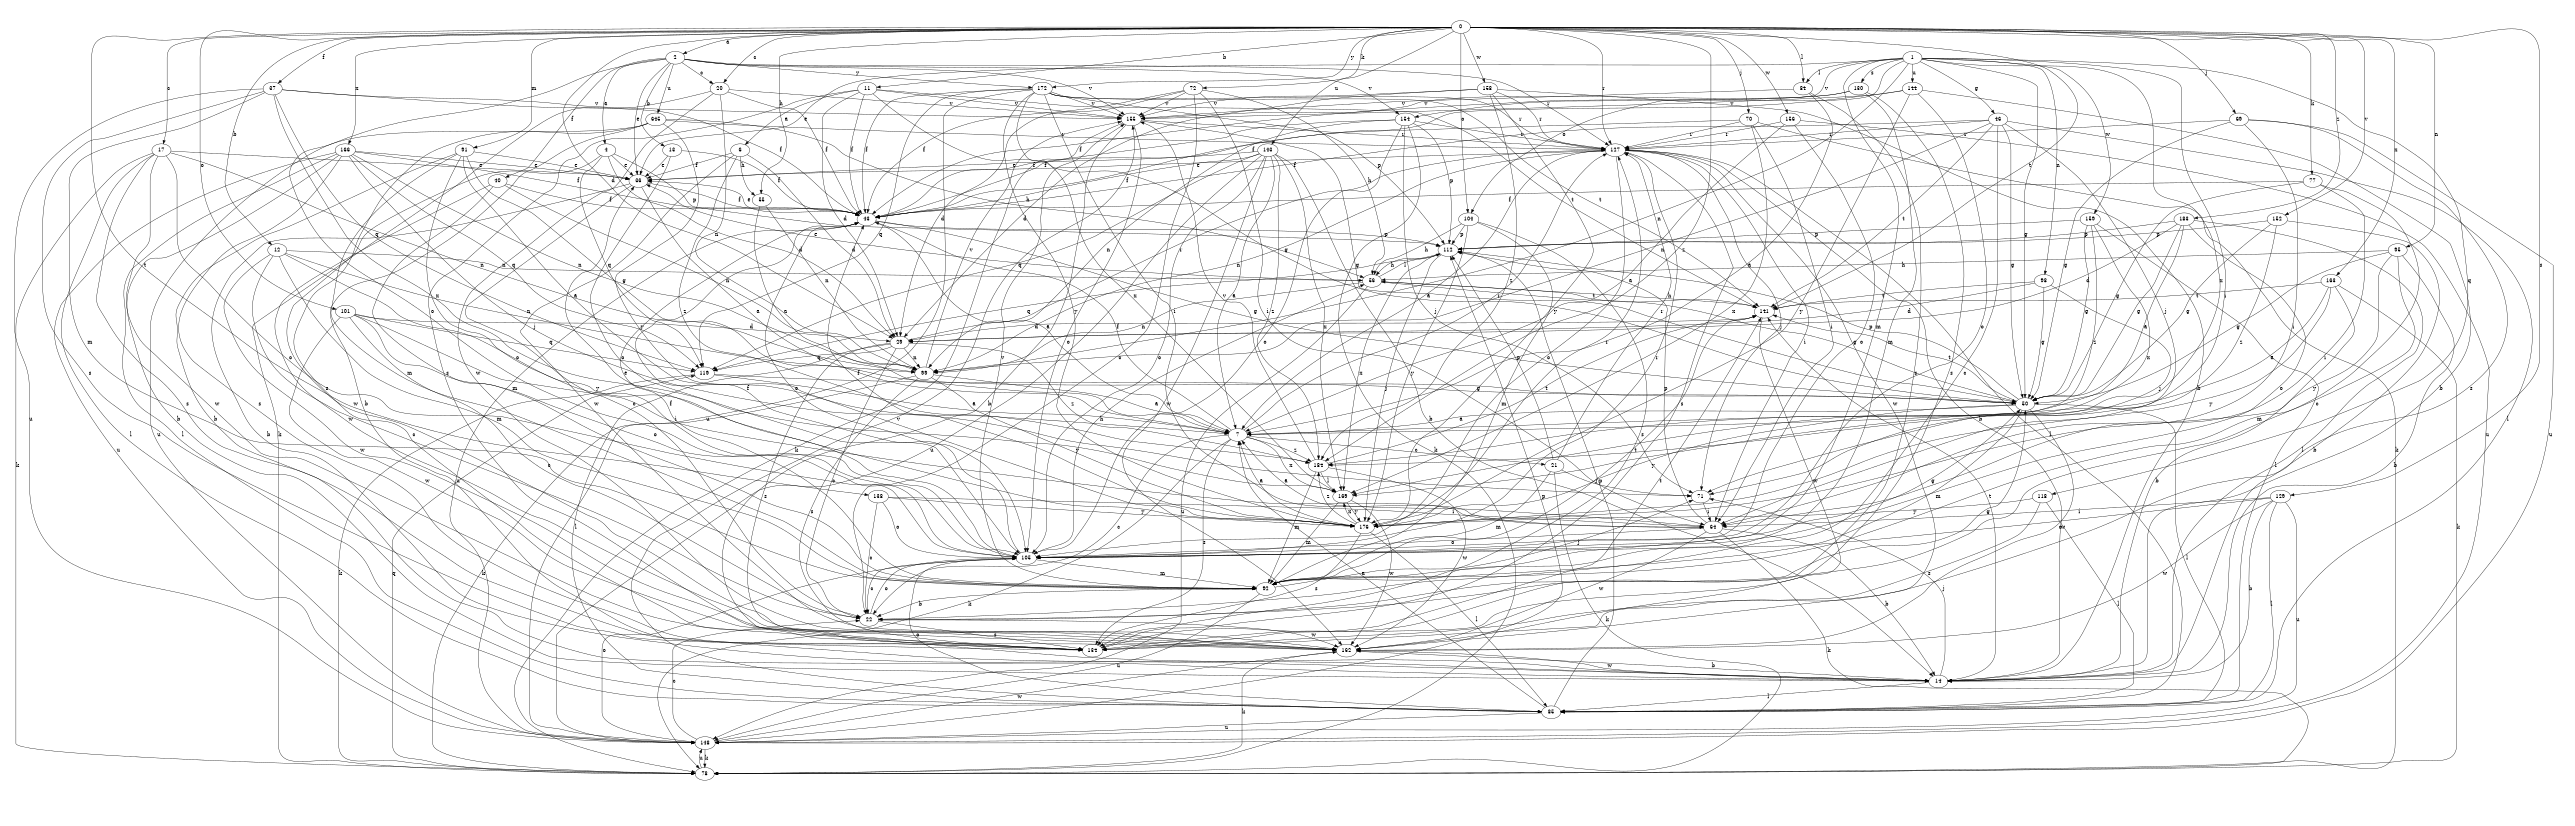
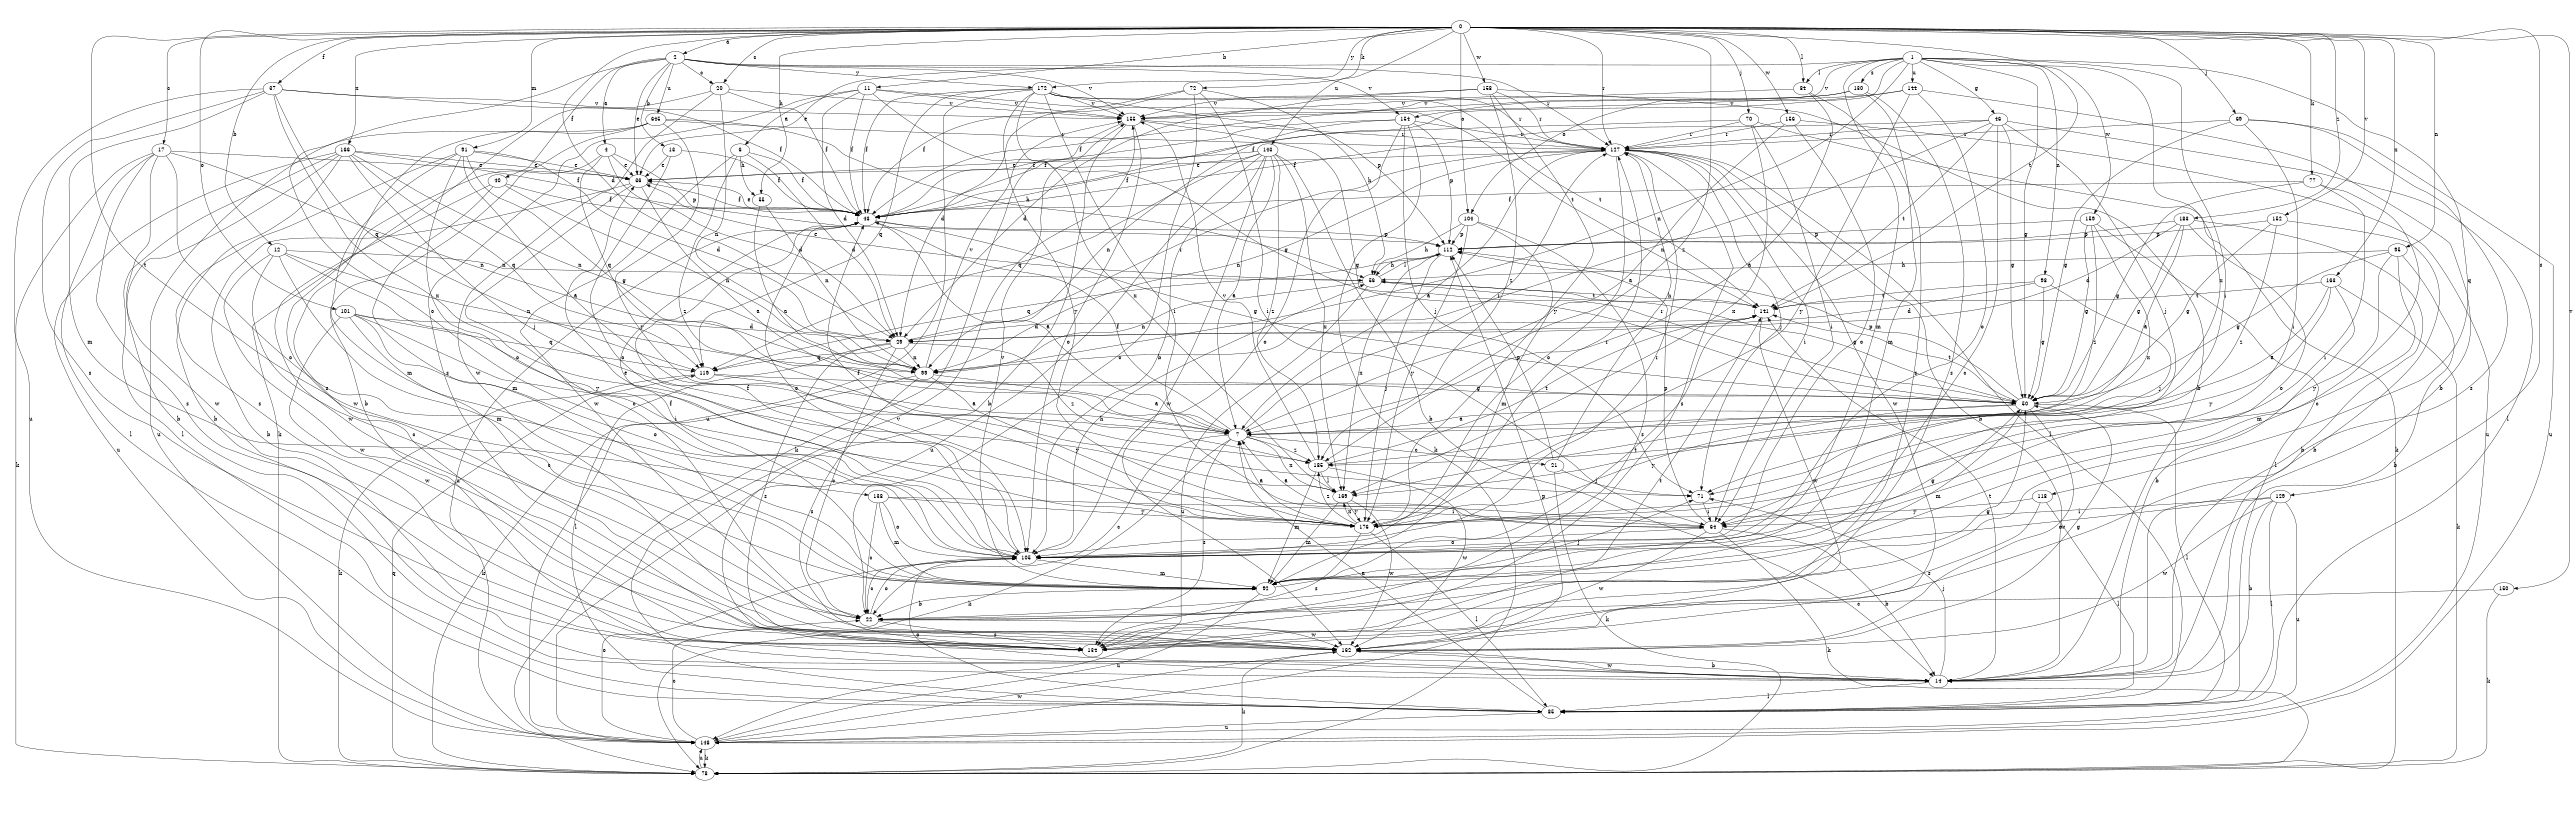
edge "72" -> "155": removed, label "v"
edge "6" -> "36": now "6" -> "43"
edge "91" -> "29": added, label "d"
edge "143" -> "105": label "o" -> "b"
edge "183" -> "14": label "l" -> "b"
edge "85" -> "112": removed, label "p"
node "184": label "184" -> "185"
edge "21" -> "92": now "138" -> "92"
node "150": added
edge "162" -> "50": added, label "g"
